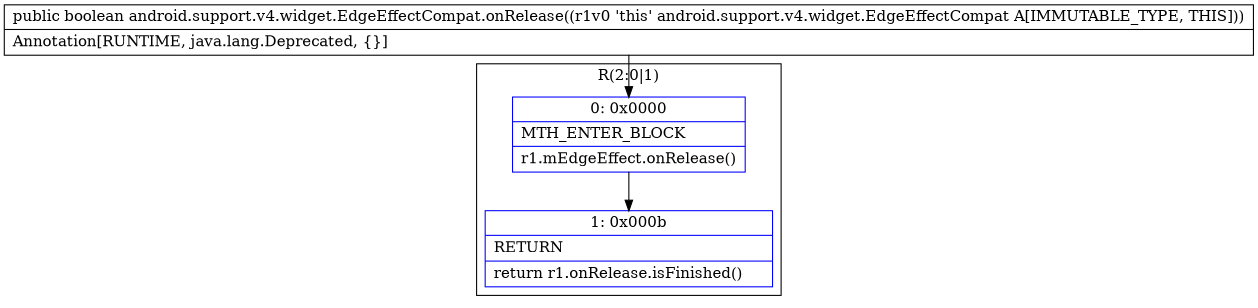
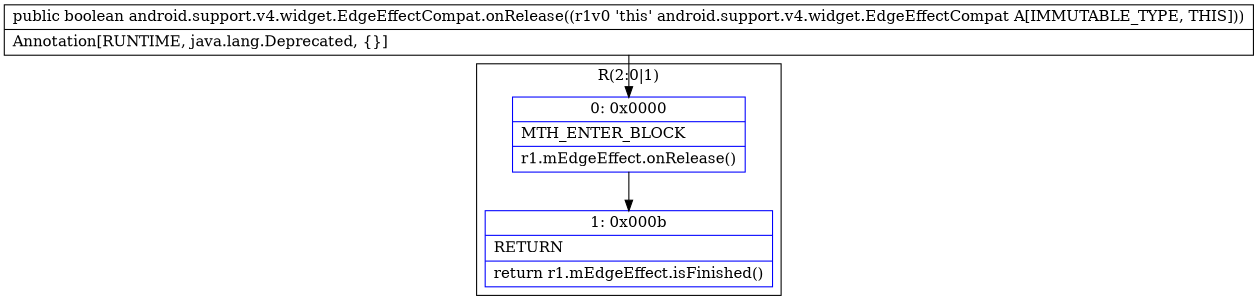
node "1: 0x000b": text "return r1.onRelease.isFinished()" -> "return r1.mEdgeEffect.isFinished()"
